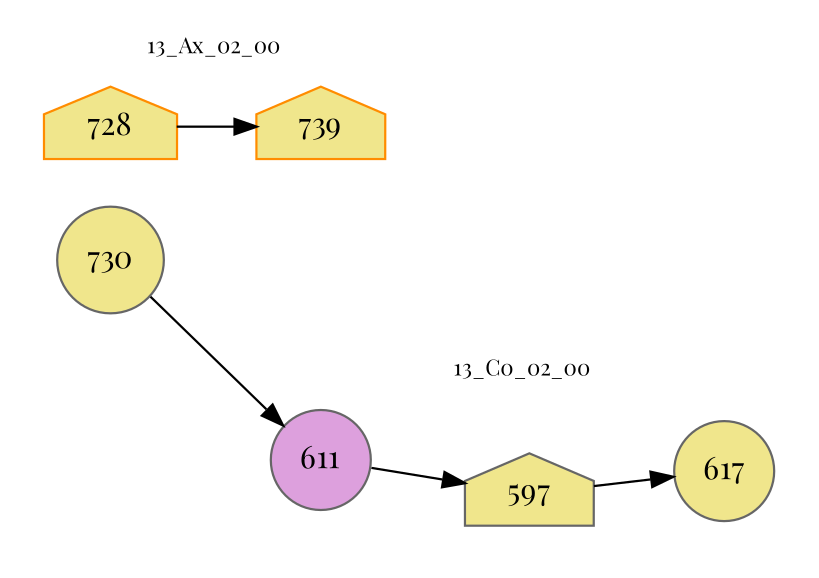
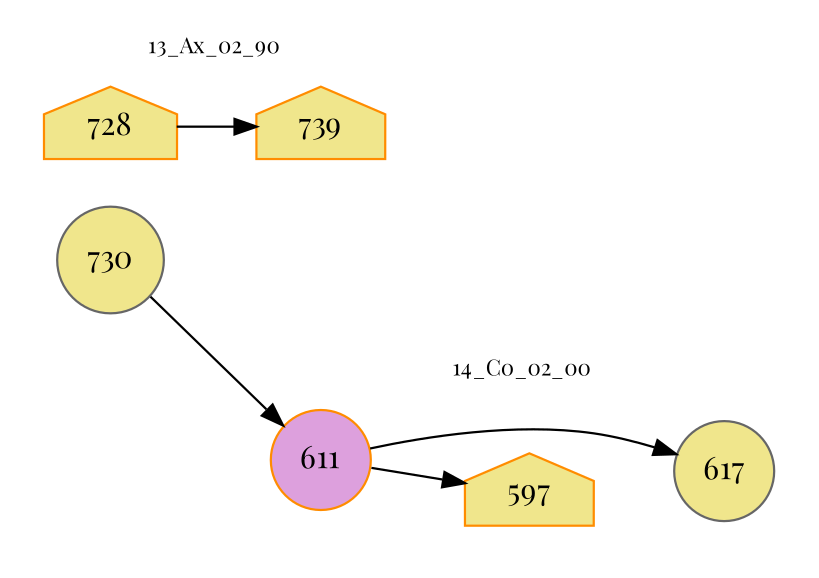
cluster "13_Ax_02_00": label "13_Ax_02_00" -> "13_Ax_02_90"
cluster "13_C0_02_00": label "13_C0_02_00" -> "14_C0_02_00"
node "611": color gray40 -> darkorange
edge "597" -> "617": now "611" -> "617"
node "597": color gray40 -> darkorange
